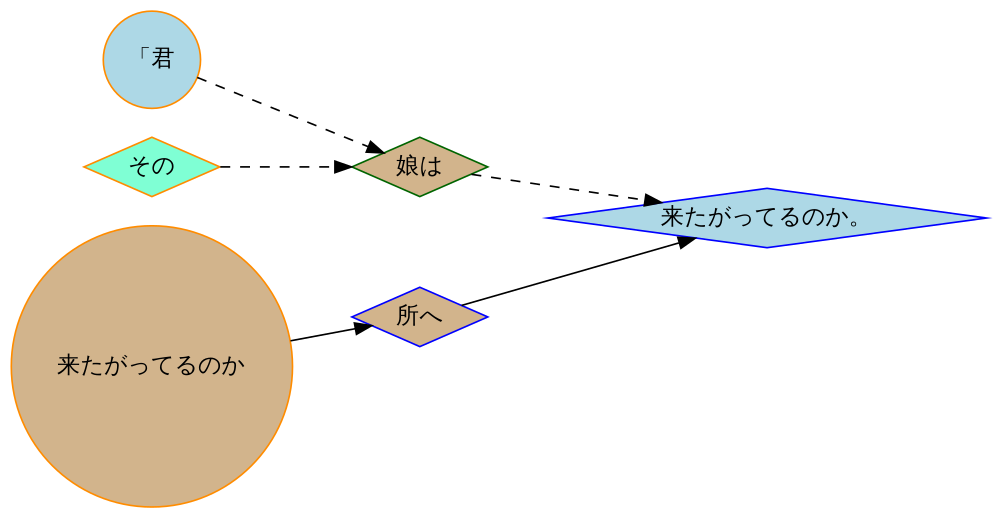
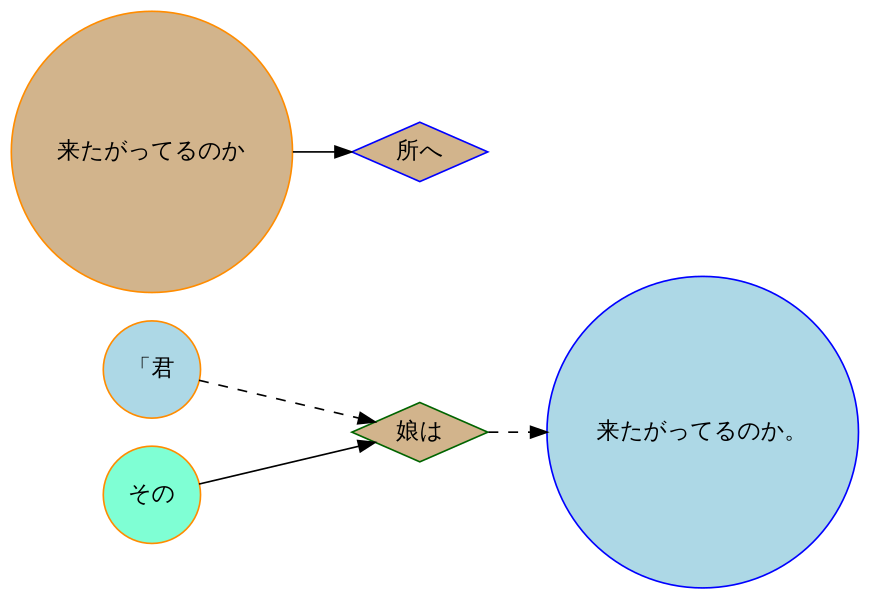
node "その": shape diamond -> circle
edge "その" -> "娘は": style dashed -> solid
node "来たがってるのか。": shape diamond -> circle
edge "所へ" -> "来たがってるのか。": removed
